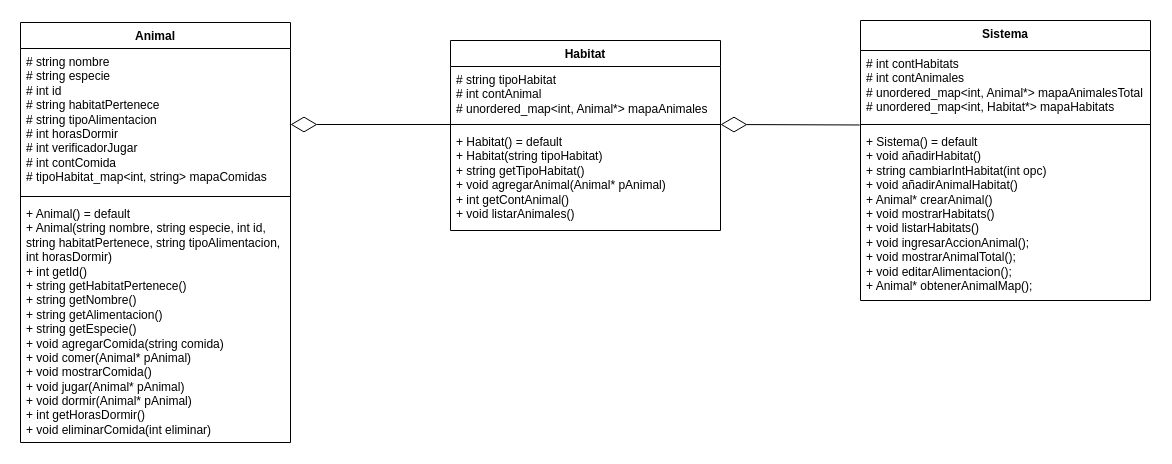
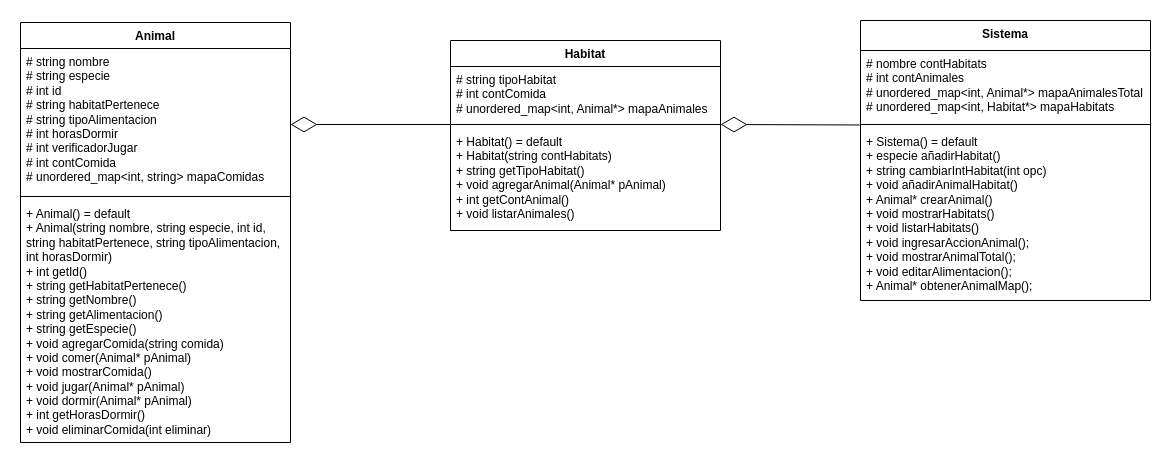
node "# int contHabitats # int contAnimales# unordered_map<int, Animal*> mapaAnimalesTotal# unordered_map<int, Habitat*> mapaHabitats": label "# int contHabitats # int contAnimales# unordered_map<int, Animal*> mapaAnimalesTotal# unordered_map<int, Habitat*> mapaHabitats" -> "# nombre contHabitats # int contAnimales# unordered_map<int, Animal*> mapaAnimalesTotal# unordered_map<int, Habitat*> mapaHabitats"
node "# string tipoHabitat # int contAnimal# unordered_map<int, Animal*> mapaAnimales": label "# string tipoHabitat # int contAnimal# unordered_map<int, Animal*> mapaAnimales" -> "# string tipoHabitat # int contComida# unordered_map<int, Animal*> mapaAnimales"
node "# string nombre# string especie# int id# string habitatPertenece# string tipoAlimentacion# int horasDormir# int verificadorJugar# int contComida# tipoHabitat_map<int, string> mapaComidas": label "# string nombre# string especie# int id# string habitatPertenece# string tipoAlimentacion# int horasDormir# int verificadorJugar# int contComida# tipoHabitat_map<int, string> mapaComidas" -> "# string nombre# string especie# int id# string habitatPertenece# string tipoAlimentacion# int horasDormir# int verificadorJugar# int contComida# unordered_map<int, string> mapaComidas"
node "+ Habitat() = default+ Habitat(string tipoHabitat)+ string getTipoHabitat()+ void agregarAnimal(Animal* pAnimal)+ int getContAnimal()+ void listarAnimales()": label "+ Habitat() = default+ Habitat(string tipoHabitat)+ string getTipoHabitat()+ void agregarAnimal(Animal* pAnimal)+ int getContAnimal()+ void listarAnimales()" -> "+ Habitat() = default+ Habitat(string contHabitats)+ string getTipoHabitat()+ void agregarAnimal(Animal* pAnimal)+ int getContAnimal()+ void listarAnimales()"
node "+ Sistema() = default + void añadirHabitat()+ string cambiarIntHabitat(int opc)+ void añadirAnimalHabitat()+ Animal* crearAnimal()+ void mostrarHabitats()+ void listarHabitats()+ void ingresarAccionAnimal();+ void mostrarAnimalTotal();+ void editarAlimentacion();+ Animal* obtenerAnimalMap();": label "+ Sistema() = default + void añadirHabitat()+ string cambiarIntHabitat(int opc)+ void añadirAnimalHabitat()+ Animal* crearAnimal()+ void mostrarHabitats()+ void listarHabitats()+ void ingresarAccionAnimal();+ void mostrarAnimalTotal();+ void editarAlimentacion();+ Animal* obtenerAnimalMap();" -> "+ Sistema() = default + especie añadirHabitat()+ string cambiarIntHabitat(int opc)+ void añadirAnimalHabitat()+ Animal* crearAnimal()+ void mostrarHabitats()+ void listarHabitats()+ void ingresarAccionAnimal();+ void mostrarAnimalTotal();+ void editarAlimentacion();+ Animal* obtenerAnimalMap();"
